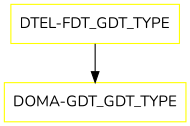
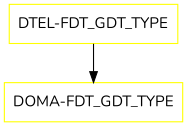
node "DOMA-GDT_GDT_TYPE": label "DOMA-GDT_GDT_TYPE" -> "DOMA-FDT_GDT_TYPE"
